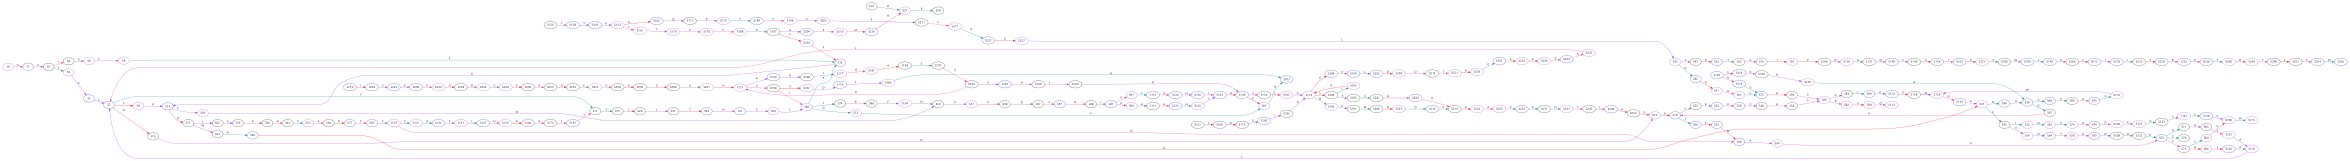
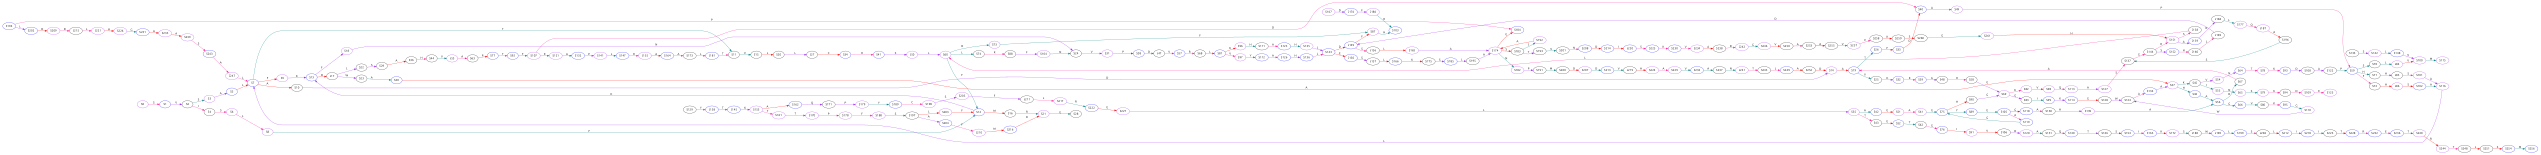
node "S150": added
edge "S251" -> "S254": color deeppink -> red
edge "S184" -> "S194": reversed
edge "S158" -> "S167": removed, label "V"
node "S127": added
node "S124": color purple -> black
edge "S5" -> "S7": color purple -> red
edge "S208" -> "S219": now "S208" -> "S214"
edge "S68" -> "S81": color purple -> red
node "S89": added
edge "S12" -> "S16": added, label "M"
edge "S123" -> "S133": removed, label "G"
edge "S72" -> "S84": now "S70" -> "S84"
